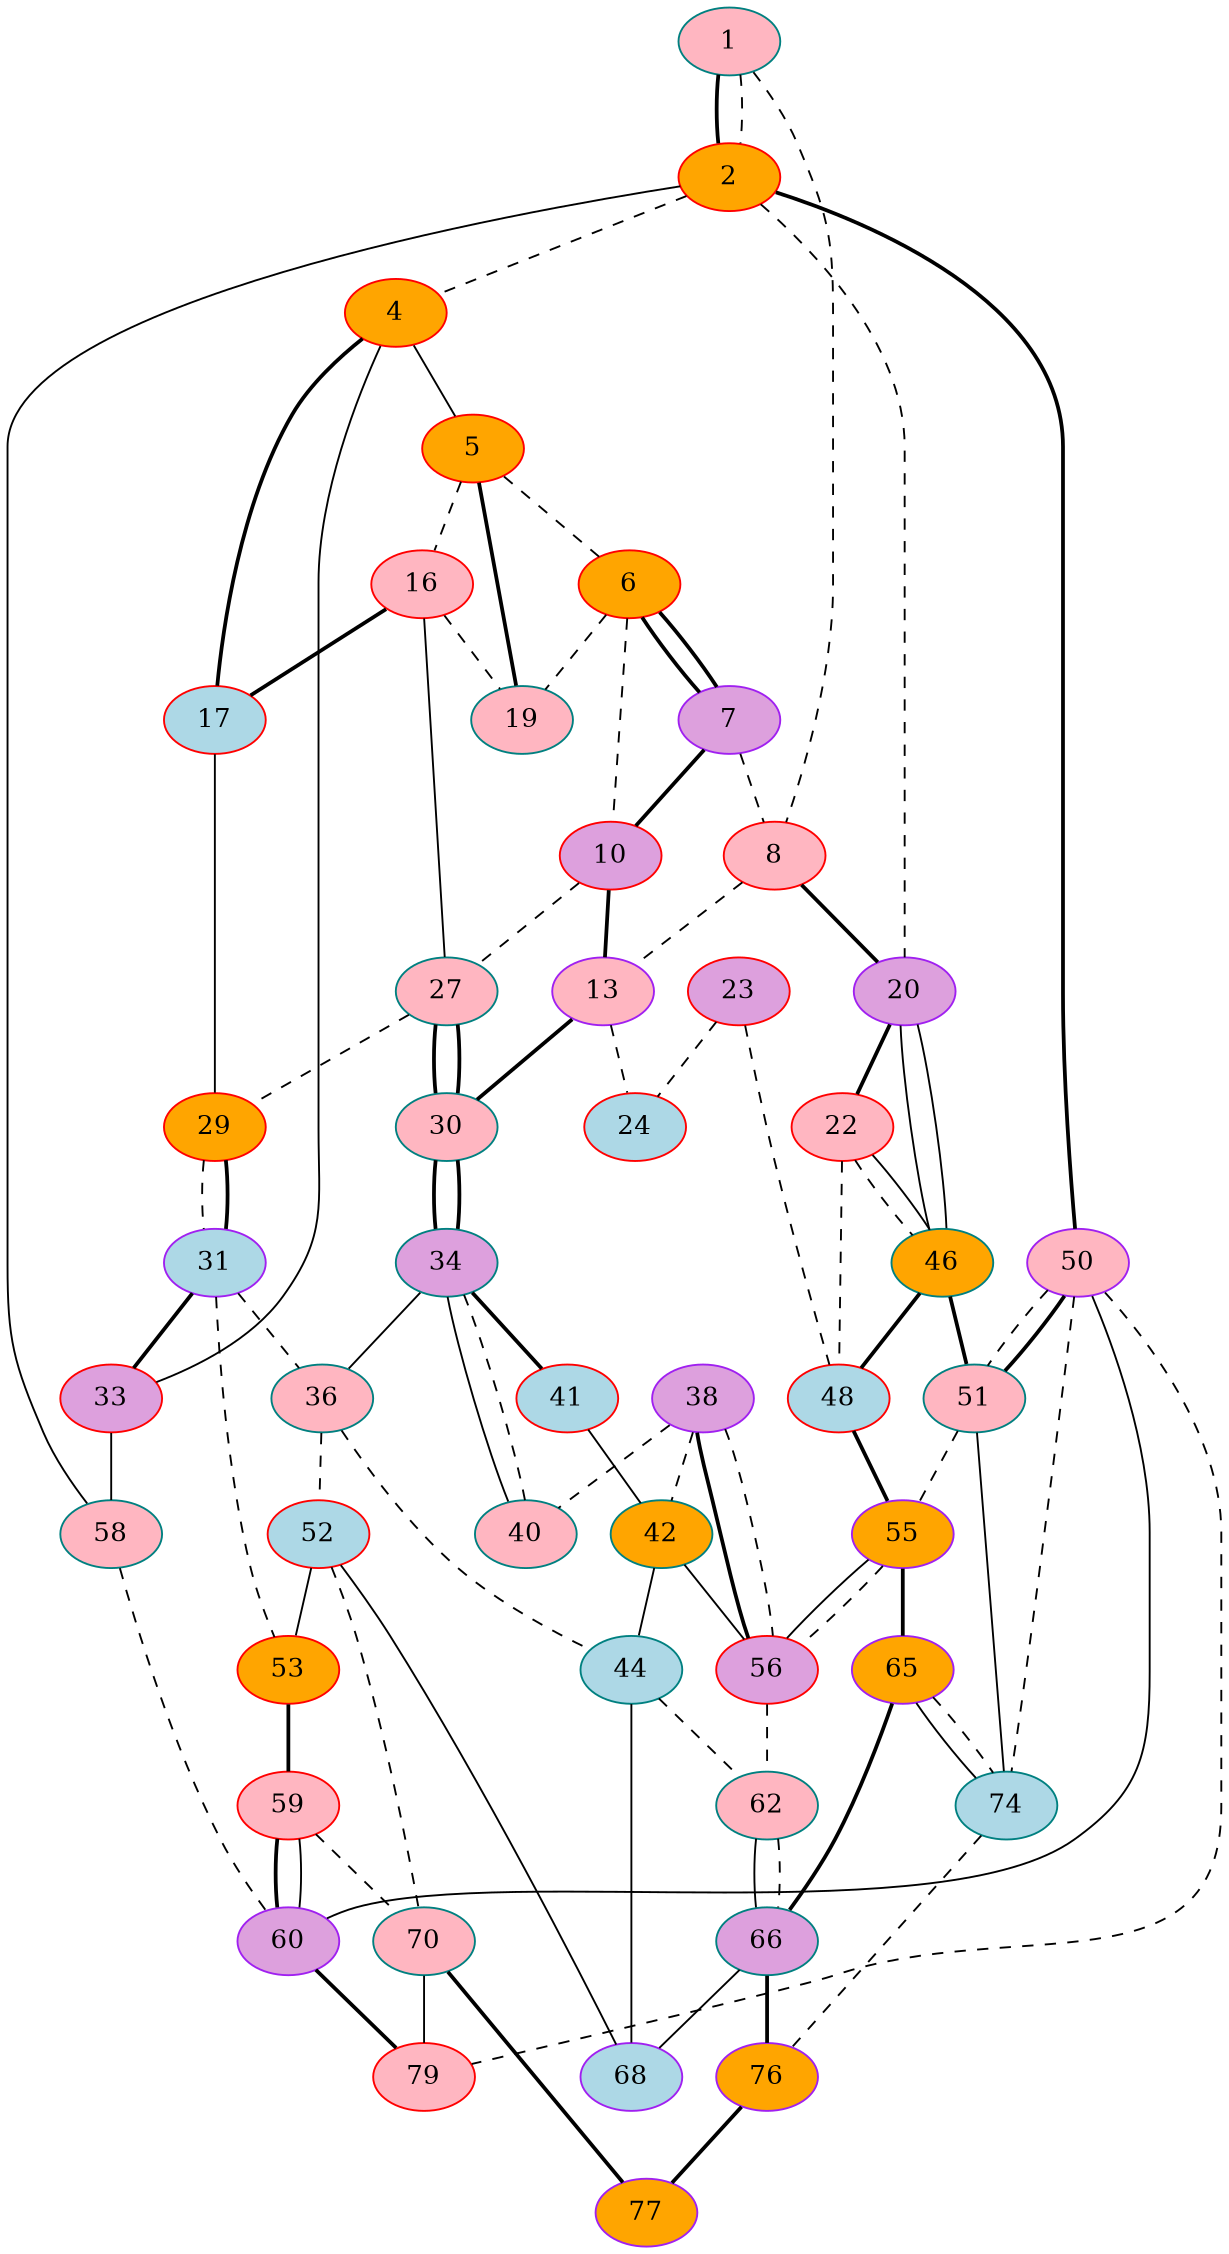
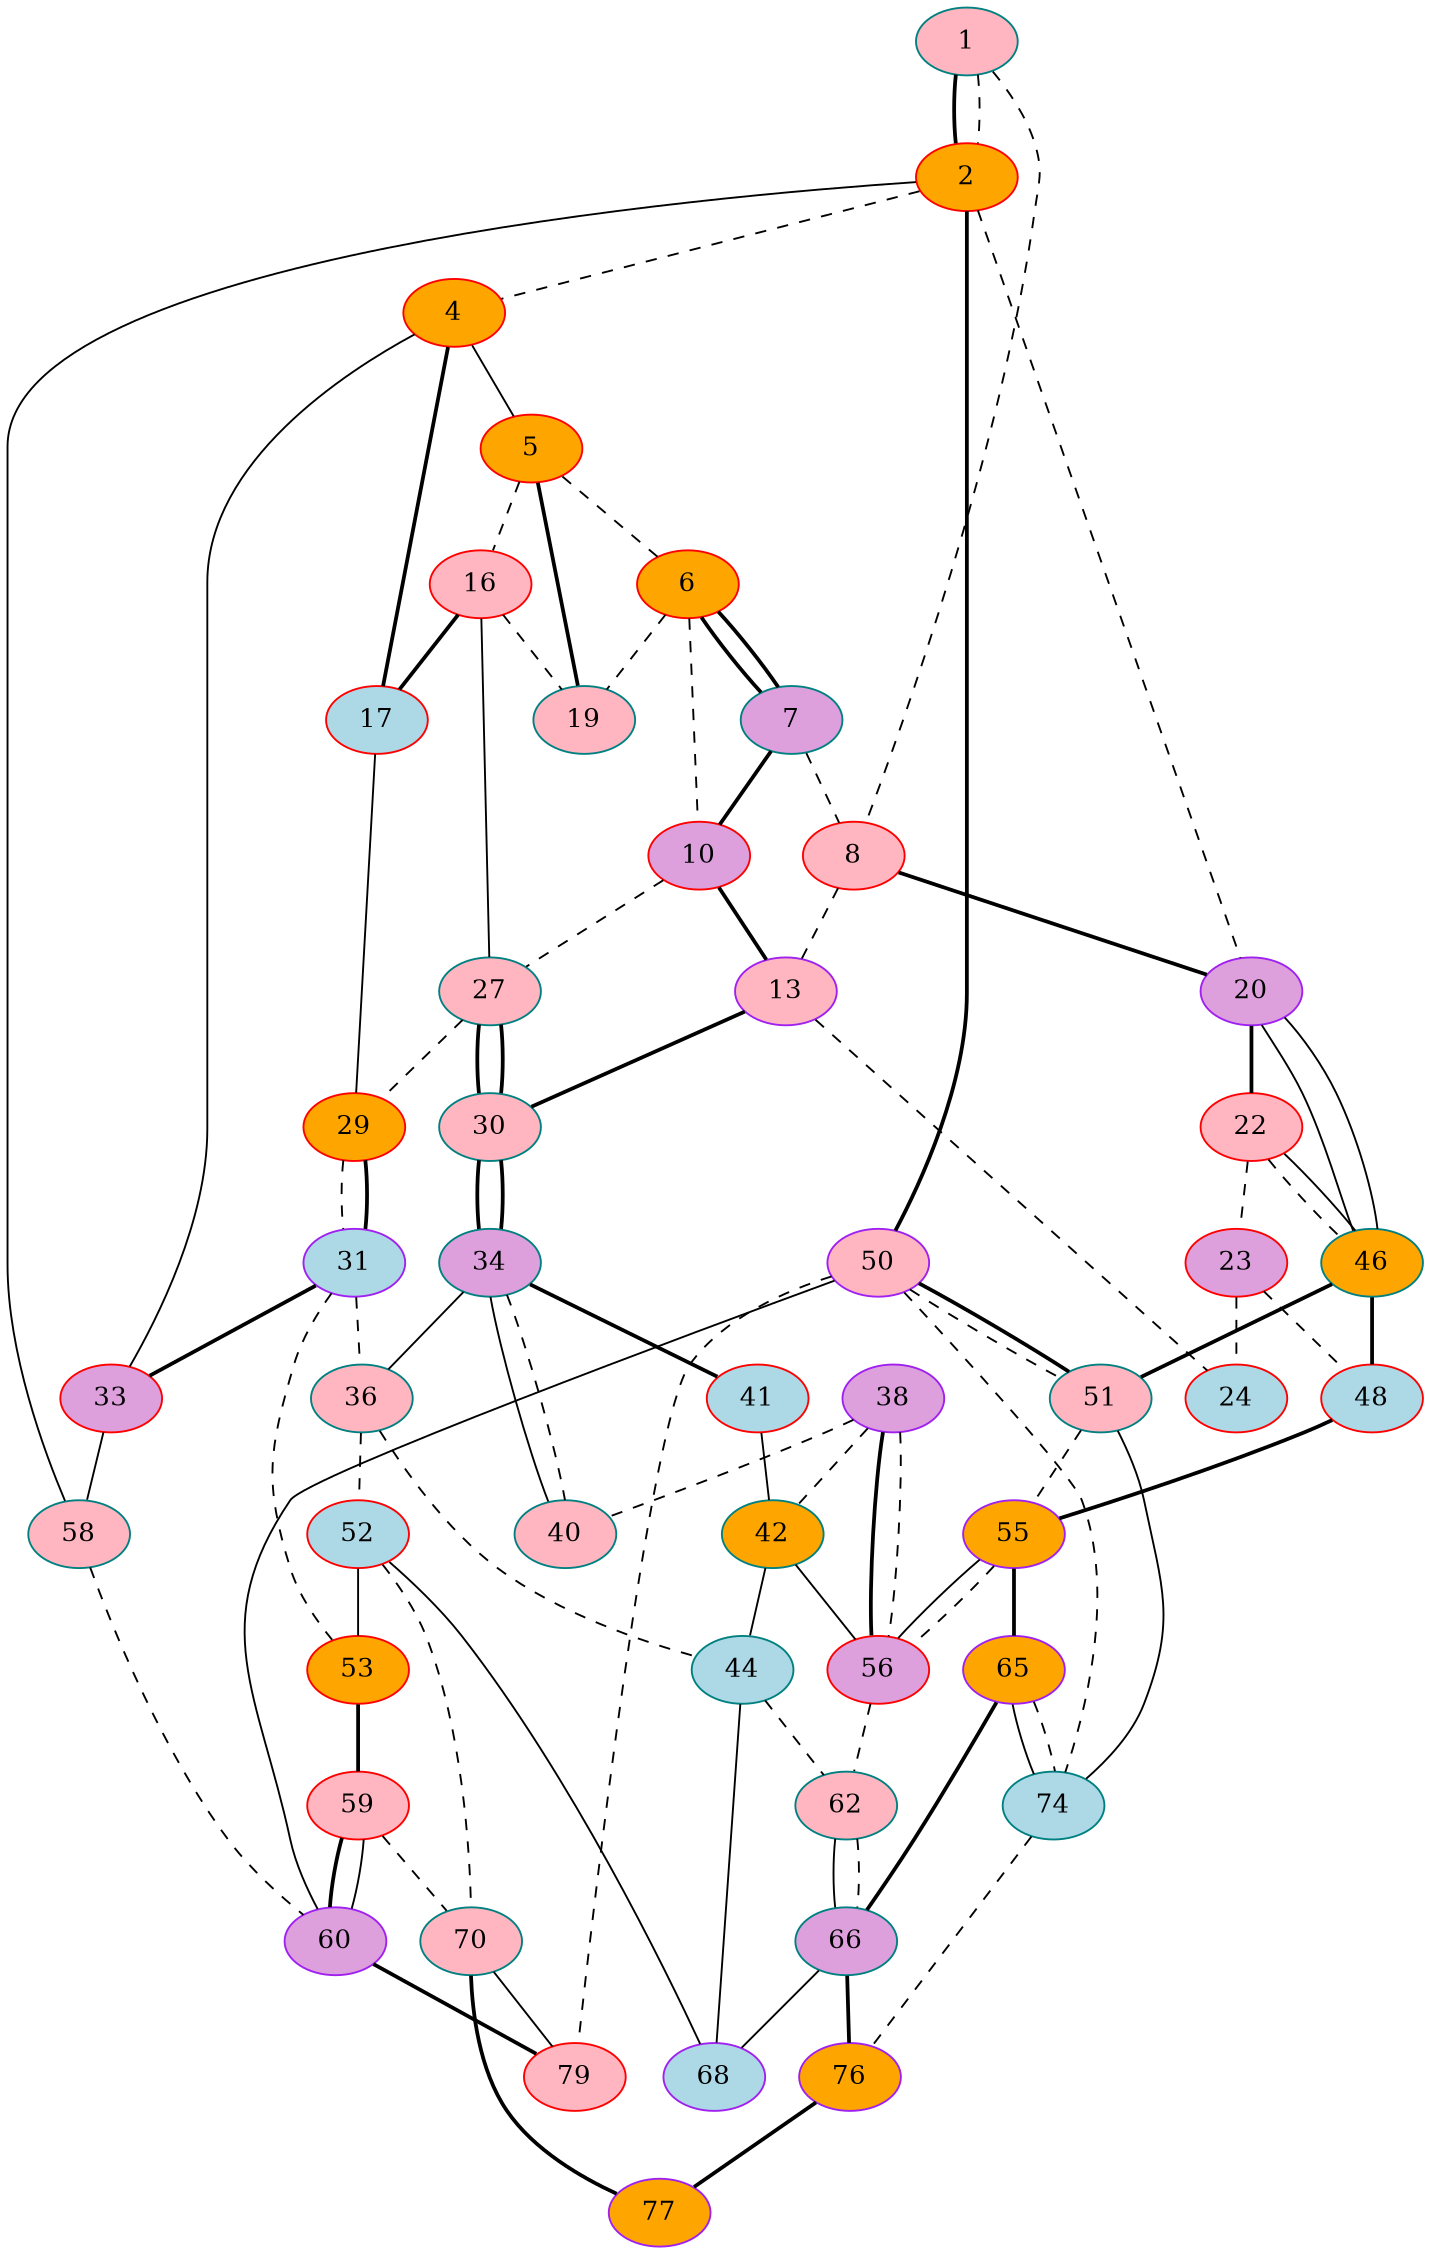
node "7": color purple -> teal
edge "22" -- "48": now "22" -- "23"
